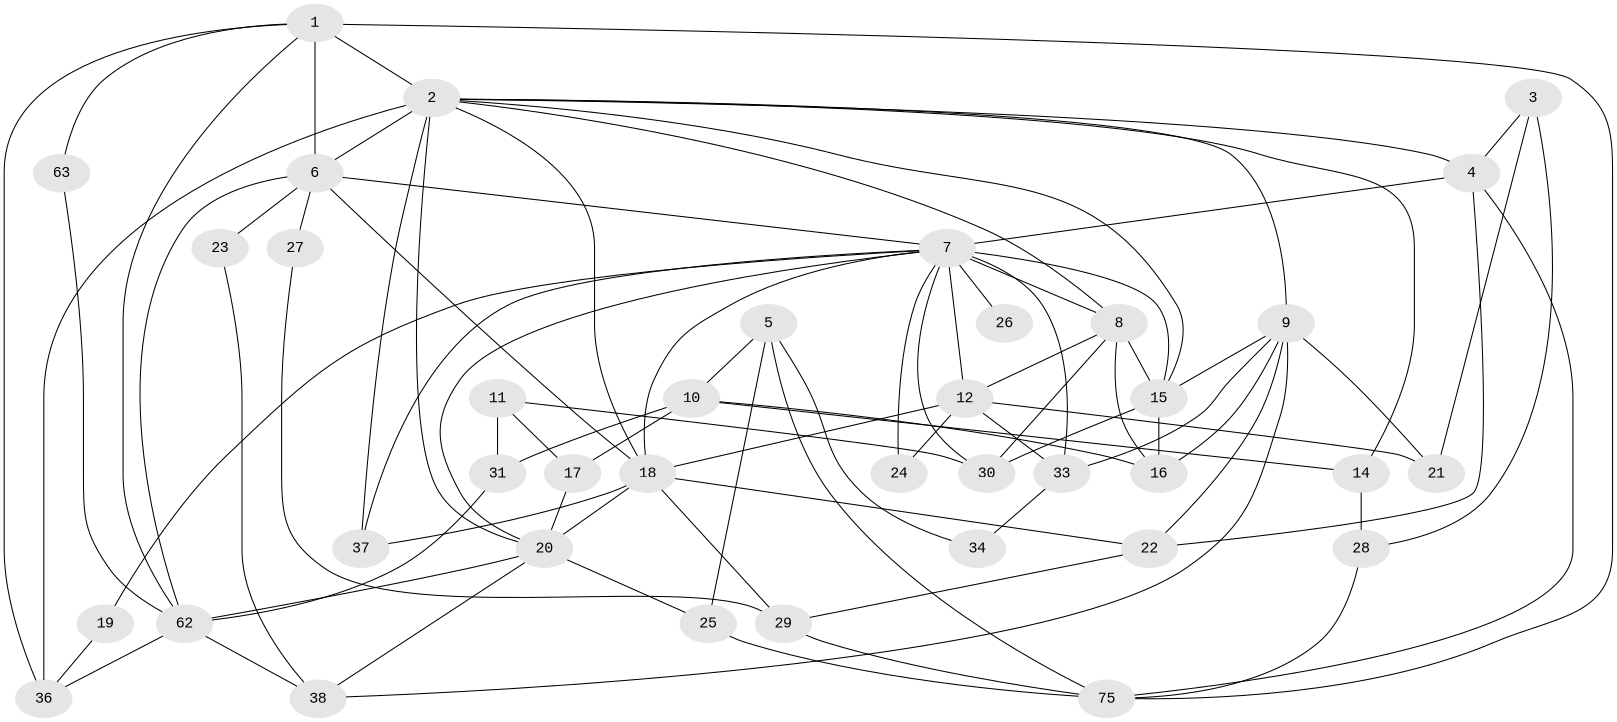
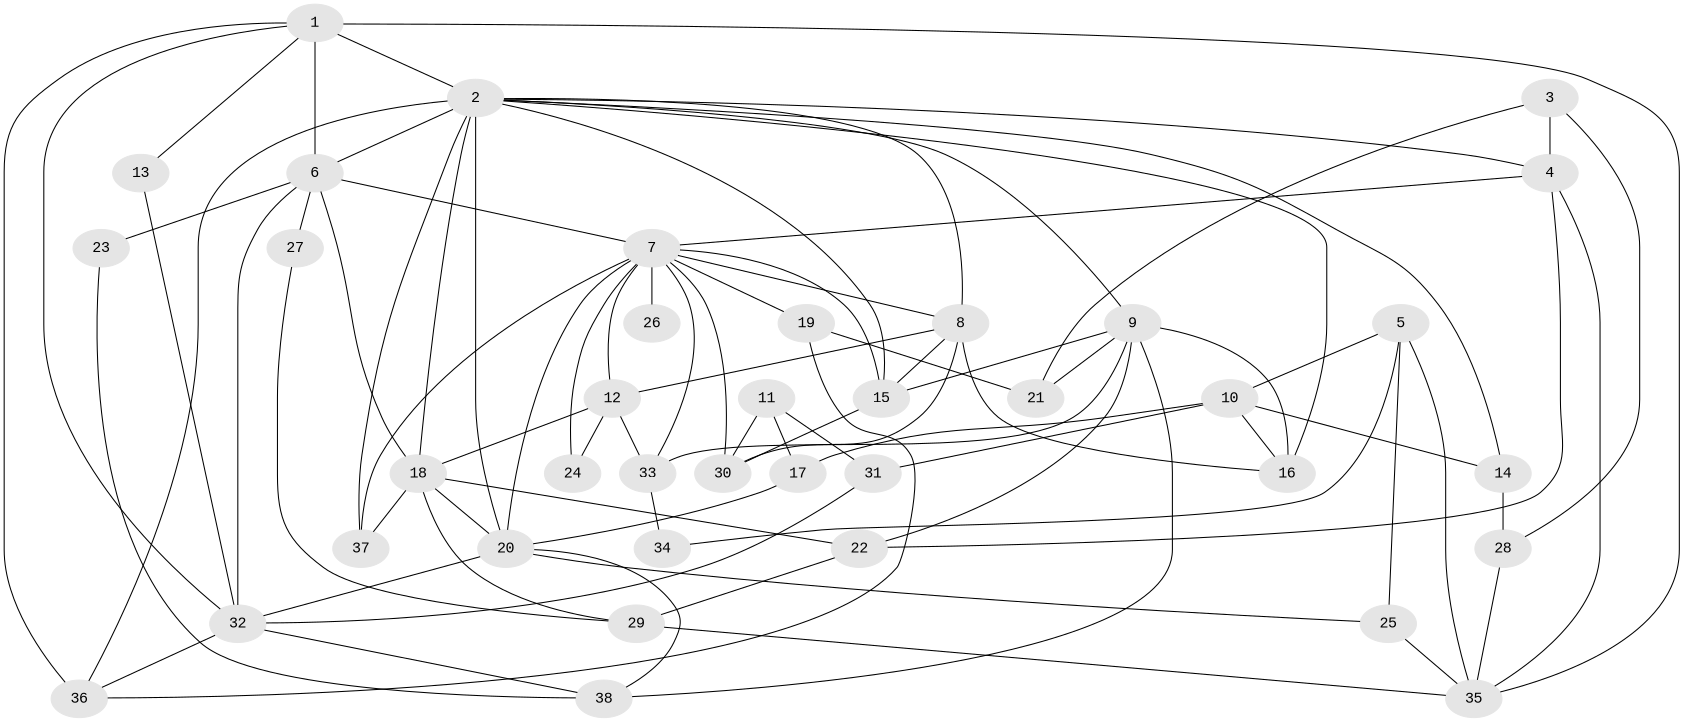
node "63": label "63" -> "13"
edge "7" -- "18": removed
edge "12" -- "21": now "19" -- "21"
edge "15" -- "16": now "2" -- "16"
node "62": label "62" -> "32"
node "75": label "75" -> "35"
